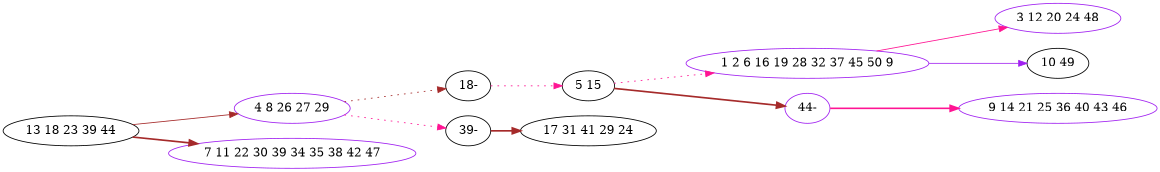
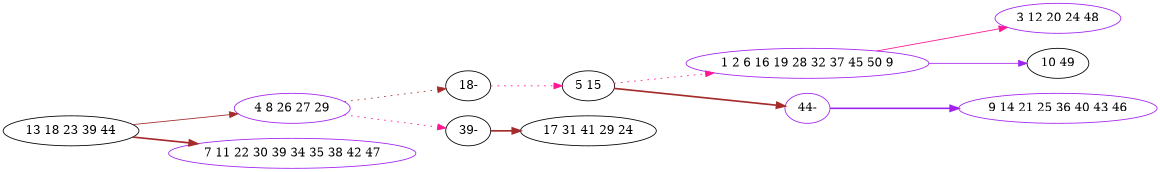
edge "44-" -> "9 14 21 25 36 40 43 46": color deeppink -> purple
